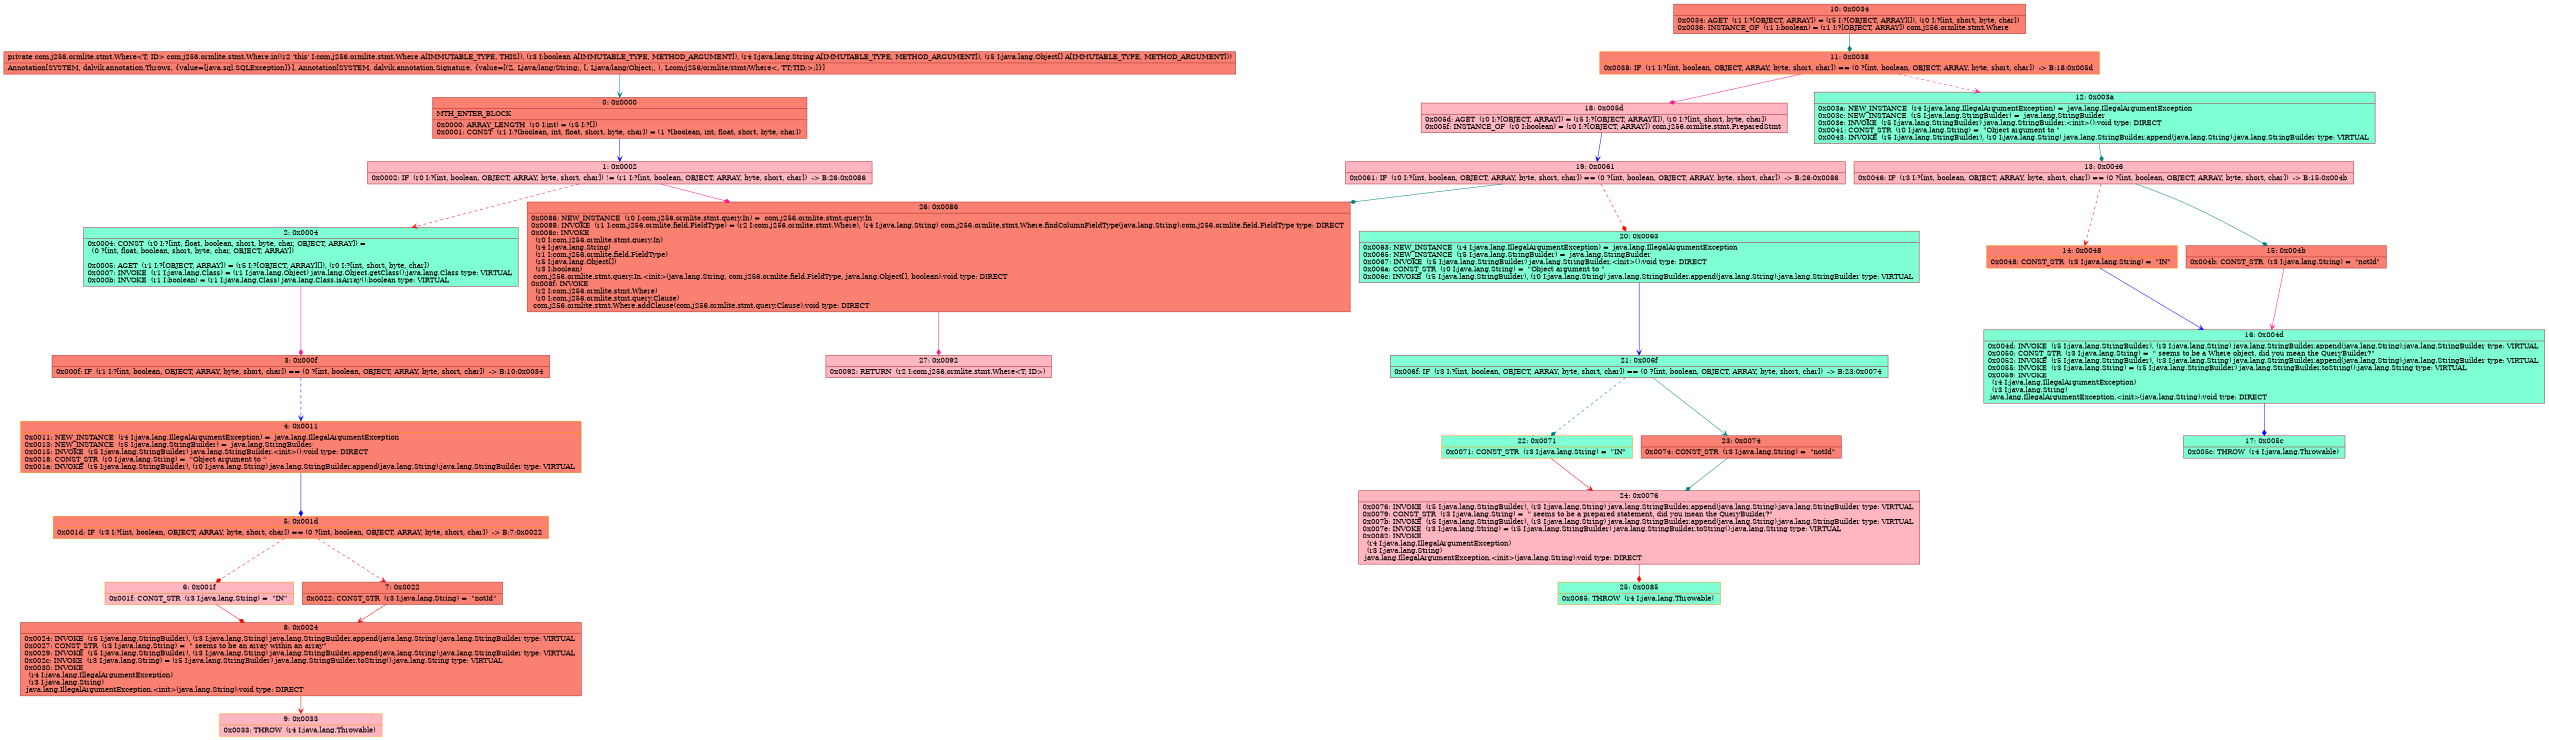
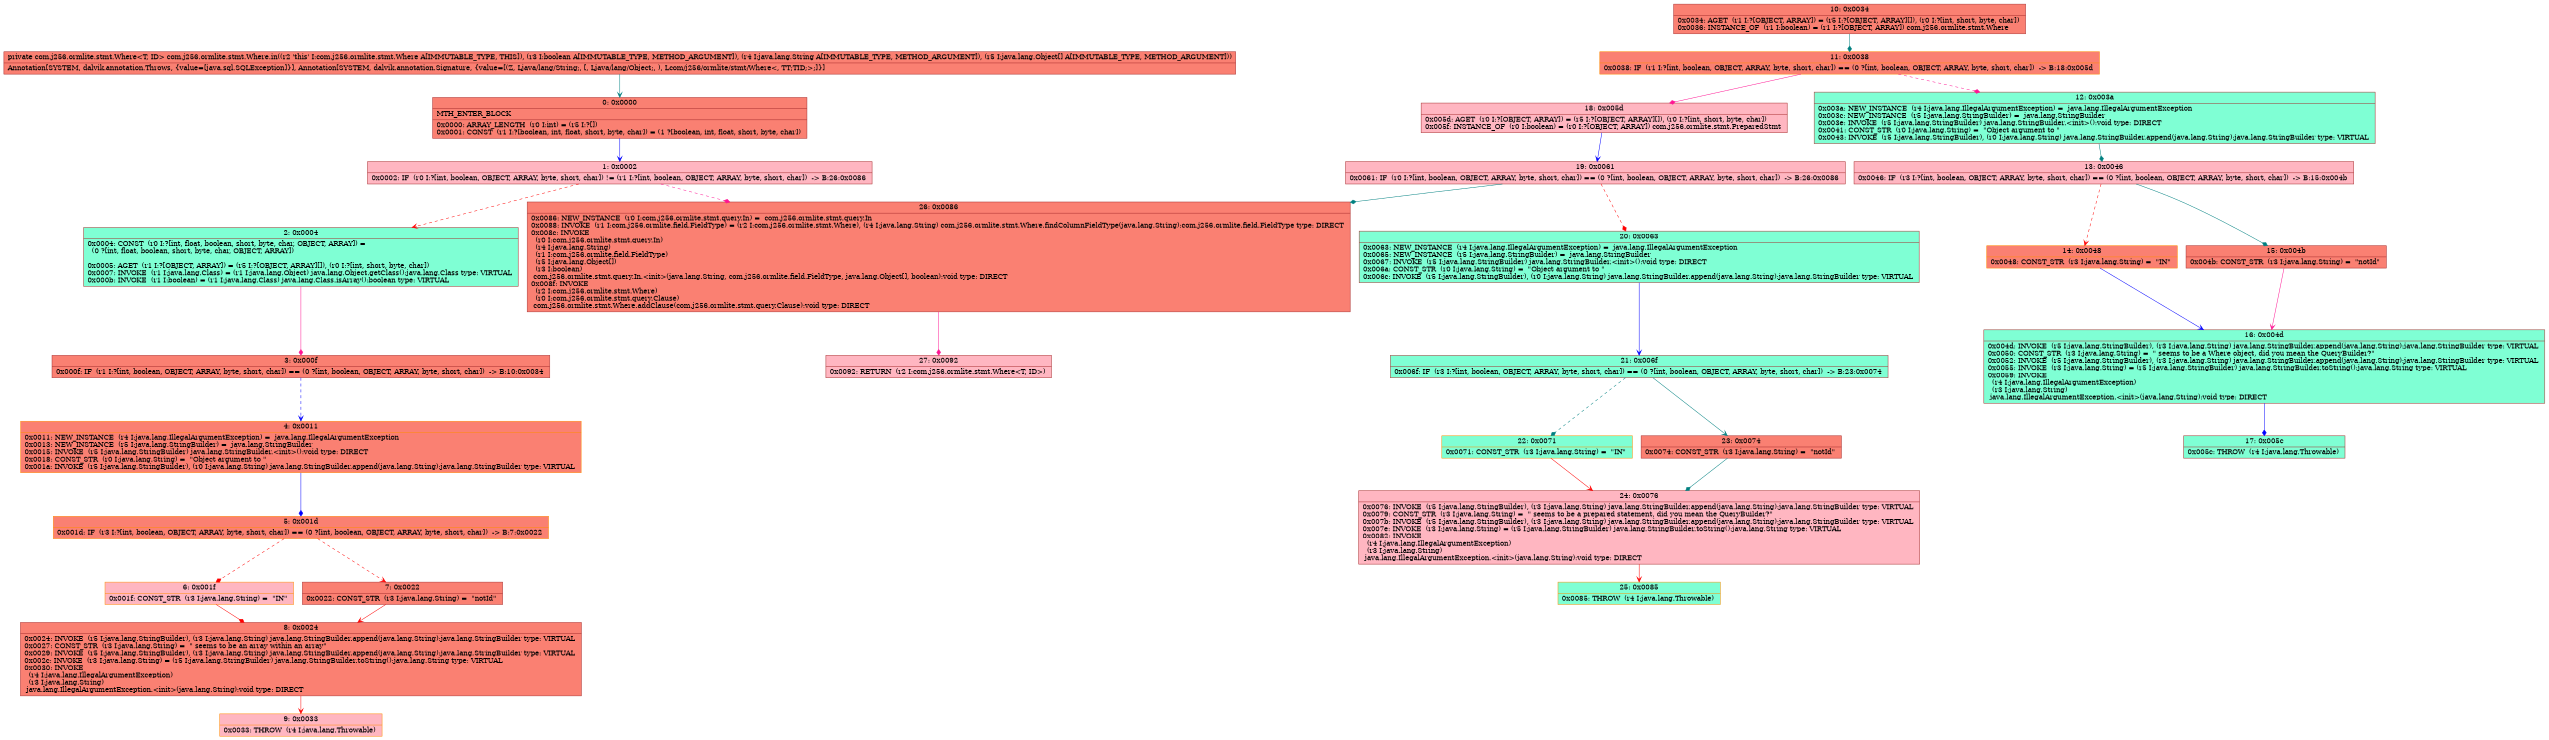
edge "11: 0x0038" -> "12: 0x003a": arrowhead vee -> diamond
edge "1: 0x0002" -> "26: 0x0086": style solid -> dashed
edge "24: 0x0076" -> "25: 0x0085": arrowhead diamond -> vee
